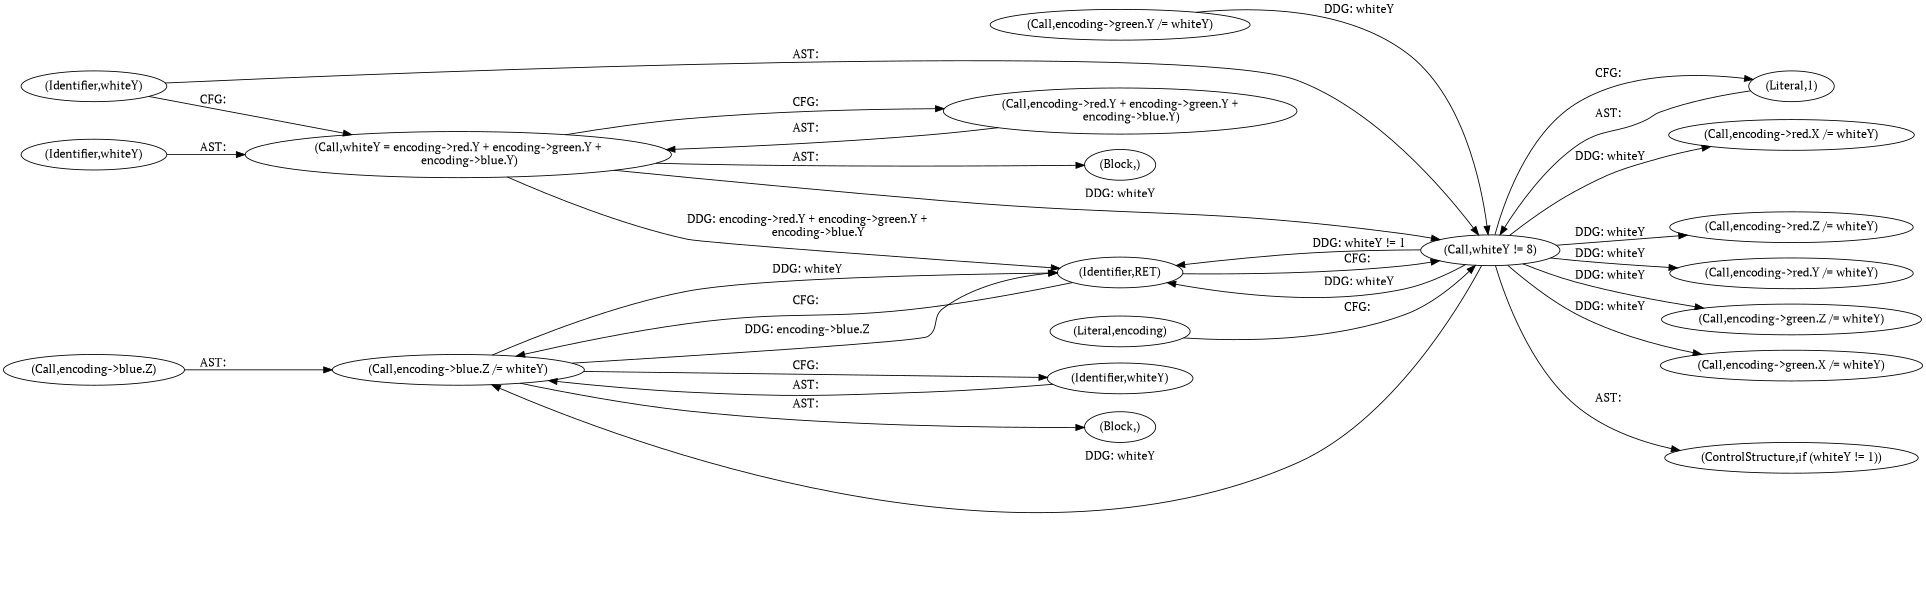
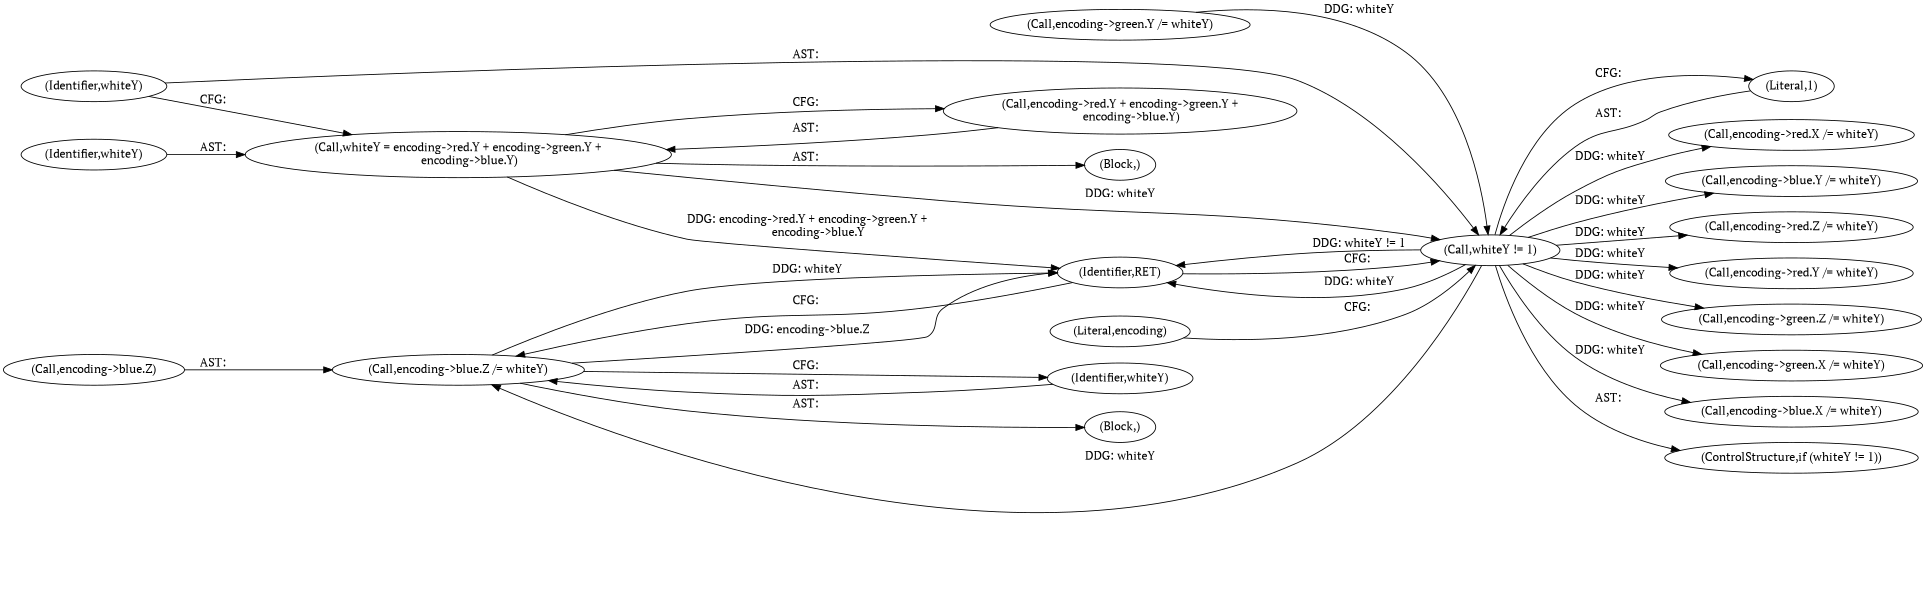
node "(Call,encoding->blue.Y /= whiteY)": added
node "(Call,whiteY != 8)": label "(Call,whiteY != 8)" -> "(Call,whiteY != 1)"
node "(Call,encoding->blue.X /= whiteY)": added
